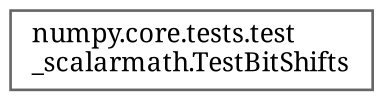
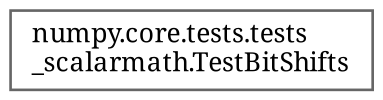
node "numpy.core.tests.test _scalarmath.TestBitShifts": label "numpy.core.tests.test _scalarmath.TestBitShifts" -> "numpy.core.tests.tests _scalarmath.TestBitShifts"
